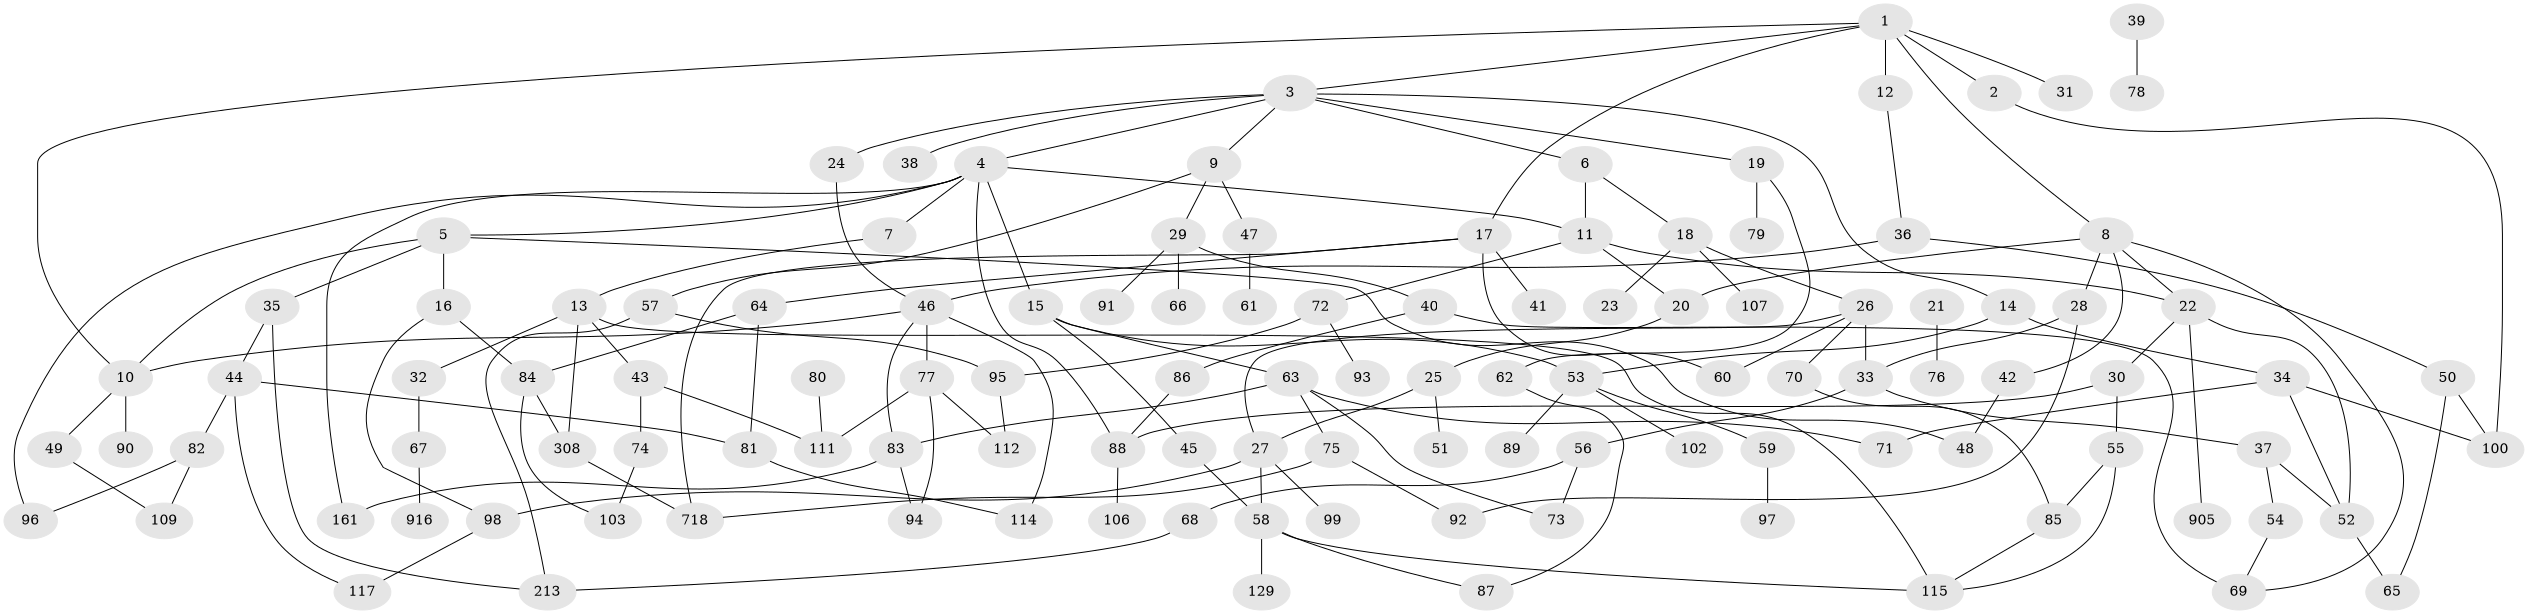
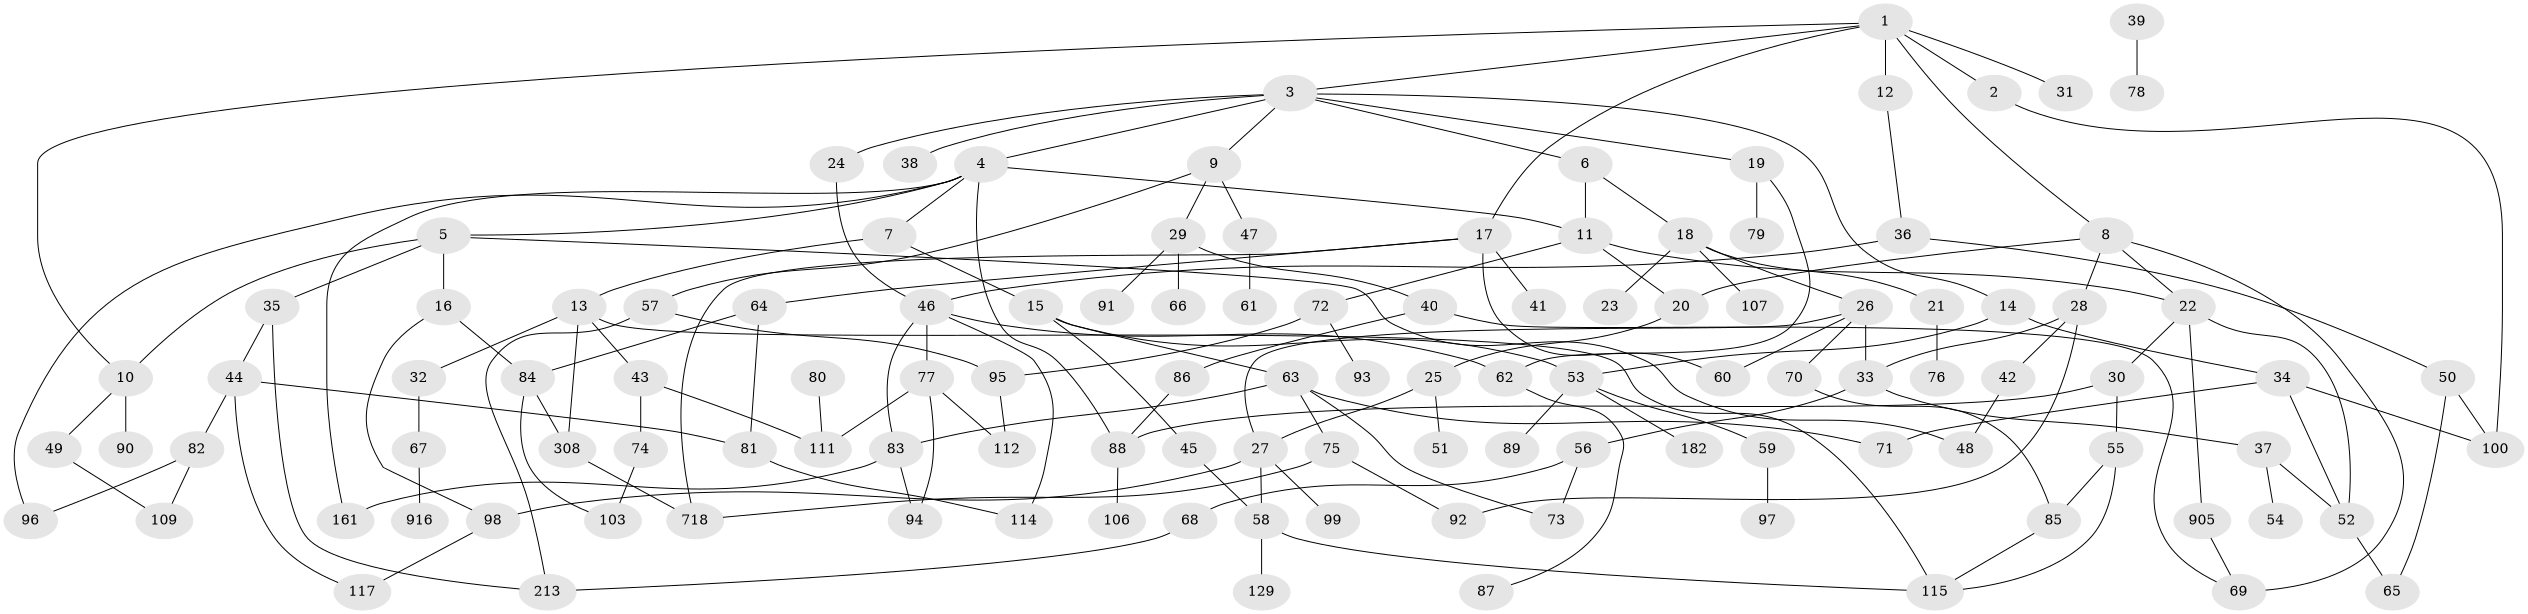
edge "4" -- "15": now "7" -- "15"
edge "18" -- "21": added
edge "8" -- "42": now "28" -- "42"
edge "46" -- "10": now "46" -- "62"
node "102": label "102" -> "182"
edge "54" -- "69": now "905" -- "69"
edge "58" -- "87": removed
